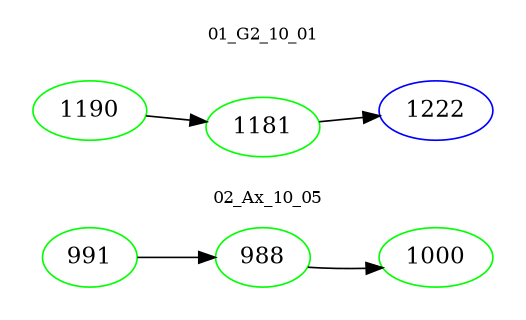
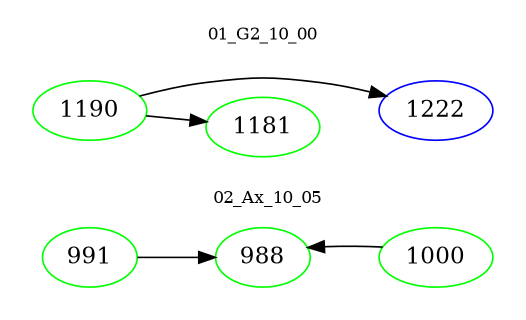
cluster "01_G2_10_01": label "01_G2_10_01" -> "01_G2_10_00"
edge "1181" -> "1222": now "1190" -> "1222"
edge "988" -> "1000": reversed
